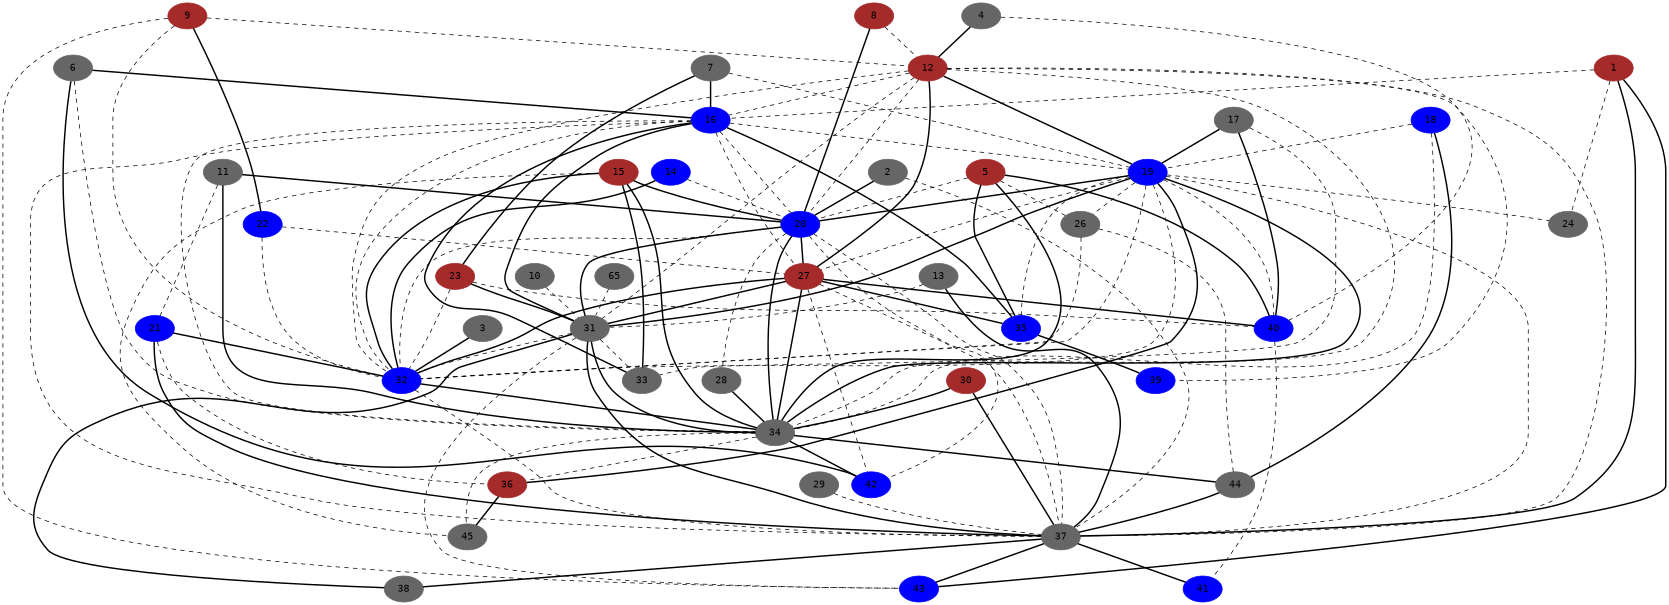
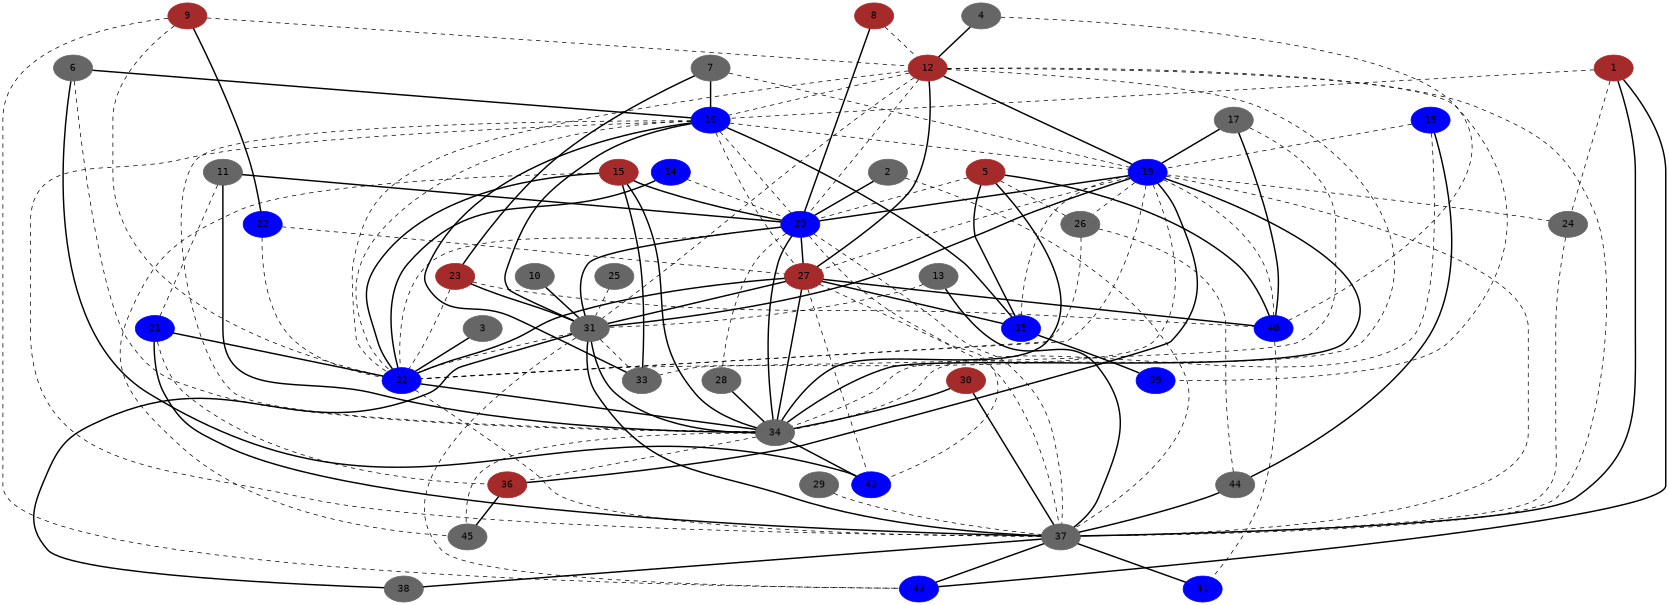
node "65": label "65" -> "25"
edge "10" -- "31": style dashed -> bold
edge "34" -- "44": removed
edge "24" -- "37": added
